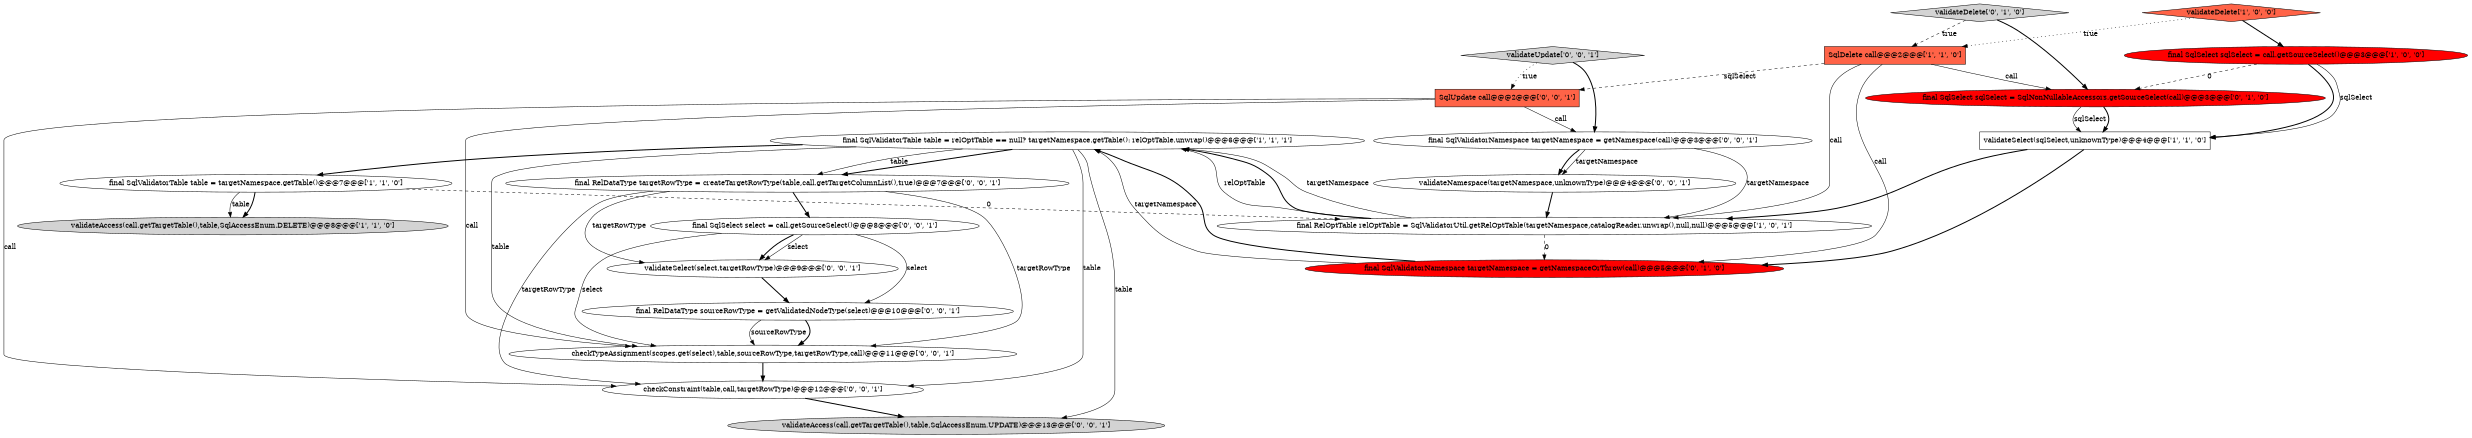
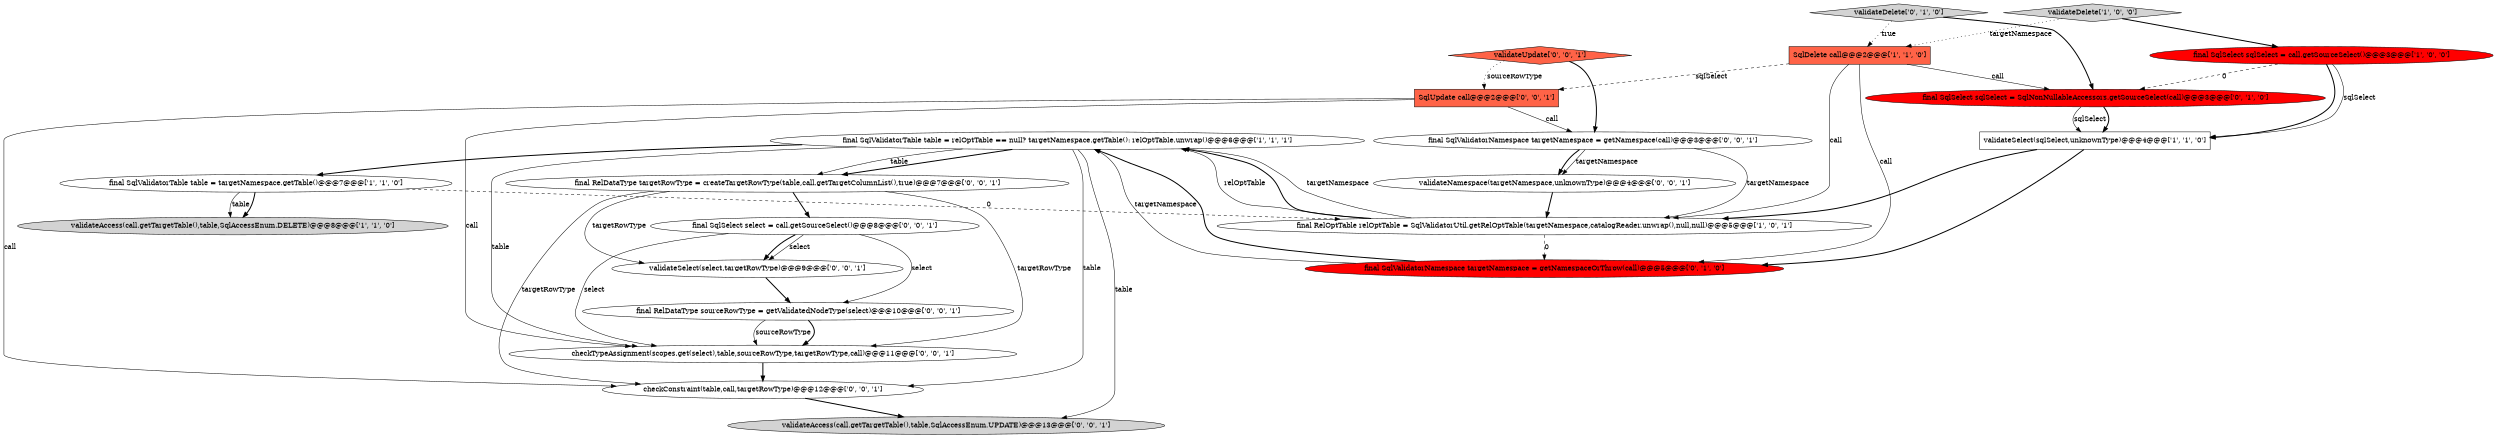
node "validateDelete['1', '0', '0']": fillcolor tomato -> lightgray
edge "validateDelete['0', '1', '0']" -> "SqlDelete call@@@2@@@['1', '1', '0']": style dashed -> dotted
edge "validateDelete['1', '0', '0']" -> "SqlDelete call@@@2@@@['1', '1', '0']": label "true" -> "targetNamespace"
node "validateUpdate['0', '0', '1']": fillcolor lightgray -> tomato
edge "validateUpdate['0', '0', '1']" -> "SqlUpdate call@@@2@@@['0', '0', '1']": label "true" -> "sourceRowType"
